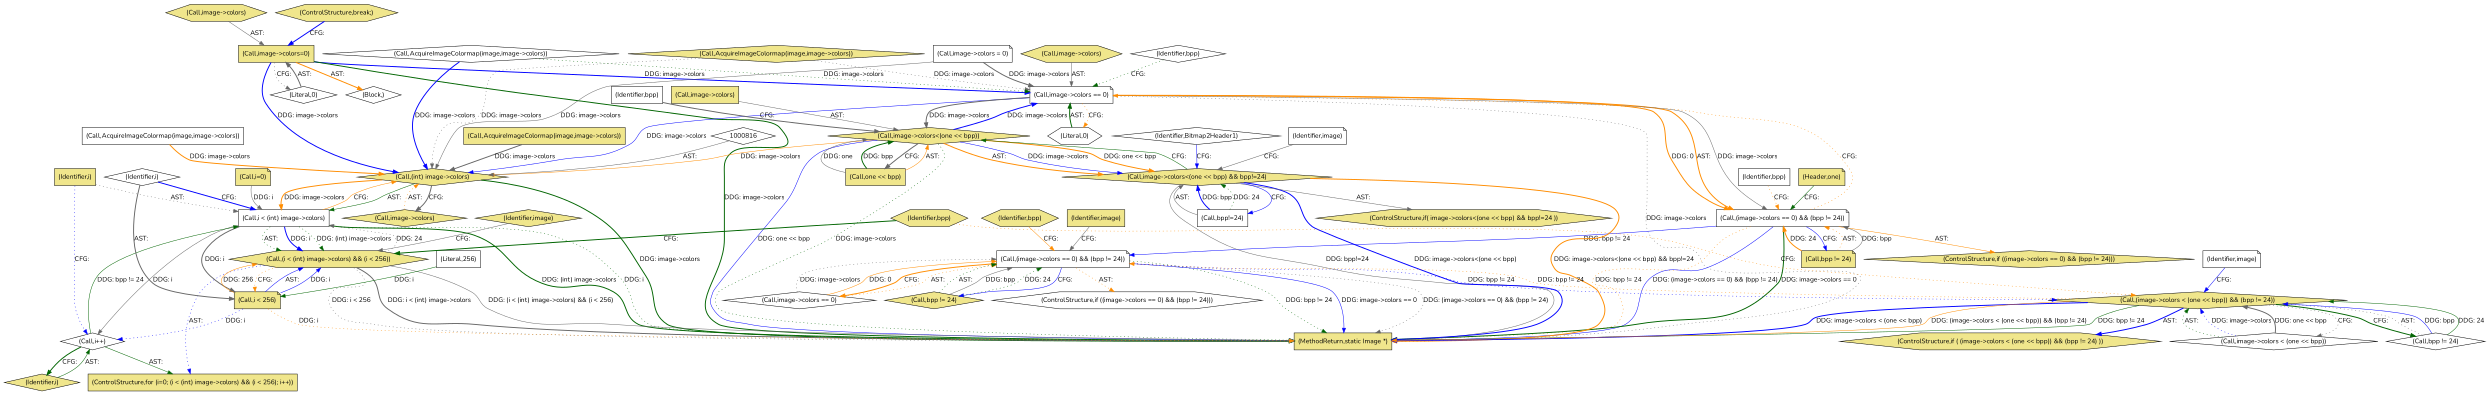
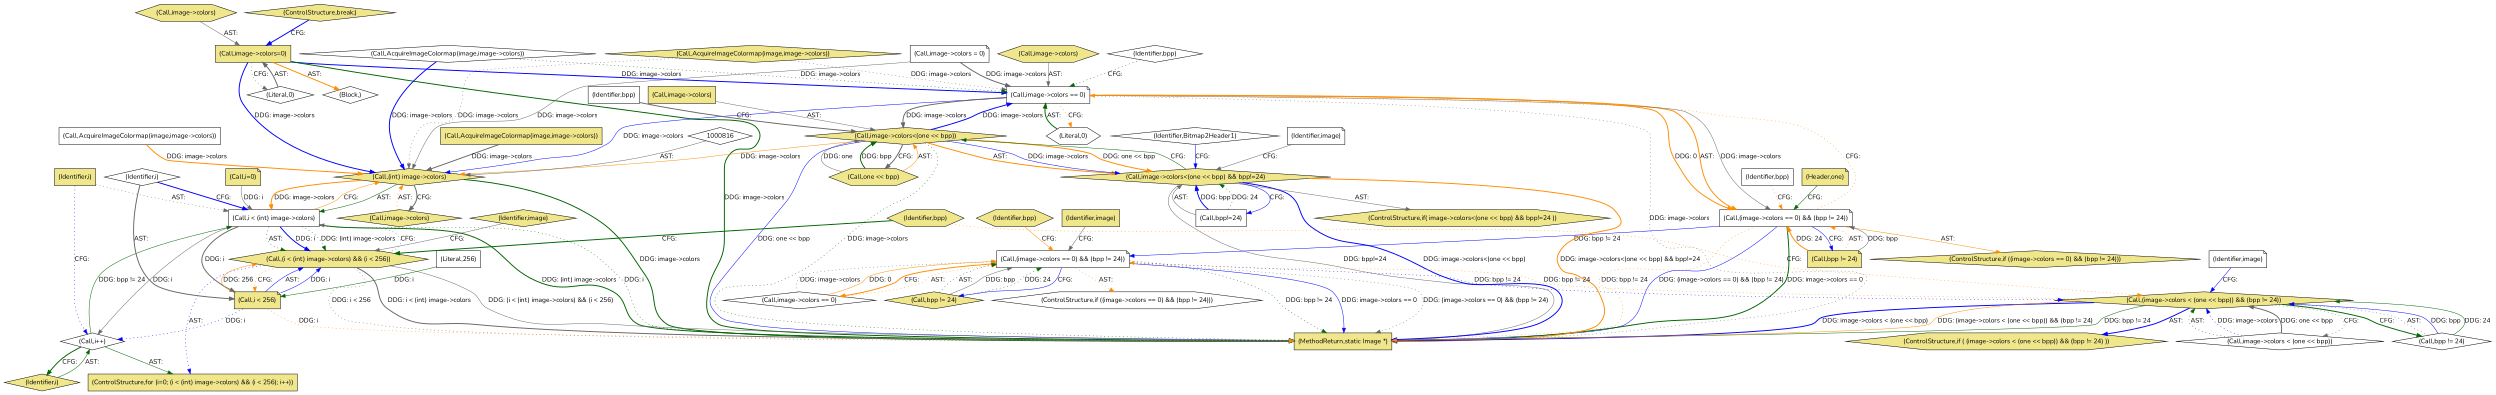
node "(ControlStructure,break;)": shape hexagon -> diamond
node "(Call,one << bpp)": shape box -> hexagon
edge "(Call,(i < (int) image->colors) && (i < 256))" -> "(Call,i < (int) image->colors)": label "DDG: 24" -> "CFG: "
